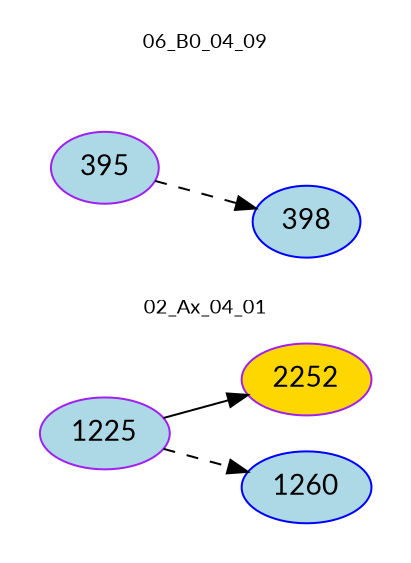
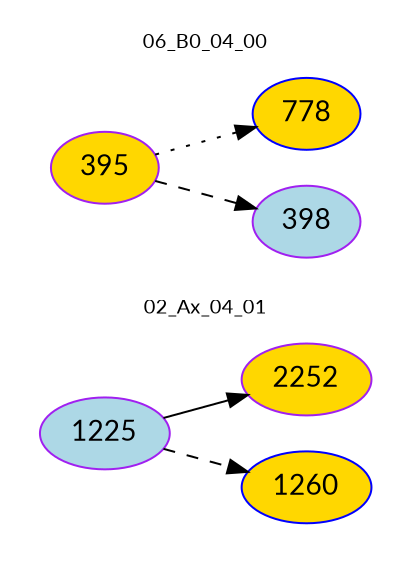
cluster "06_B0_04_09": label "06_B0_04_09" -> "06_B0_04_00"
node "778": added
node "395": fillcolor lightblue -> gold
node "398": color blue -> purple
node "1260": fillcolor lightblue -> gold
